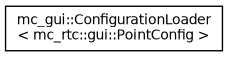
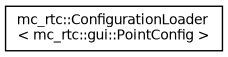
node "mc_gui::ConfigurationLoader < mc_rtc::gui::PointConfig >": label "mc_gui::ConfigurationLoader < mc_rtc::gui::PointConfig >" -> "mc_rtc::ConfigurationLoader < mc_rtc::gui::PointConfig >"
